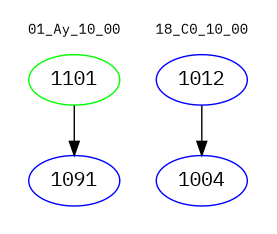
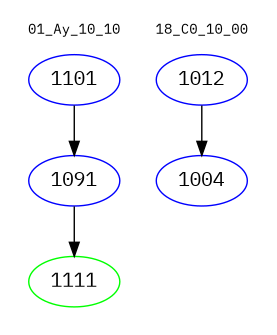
cluster "01_Ay_10_00": label "01_Ay_10_00" -> "01_Ay_10_10"
node "1101": color green -> blue
node "1111": added
